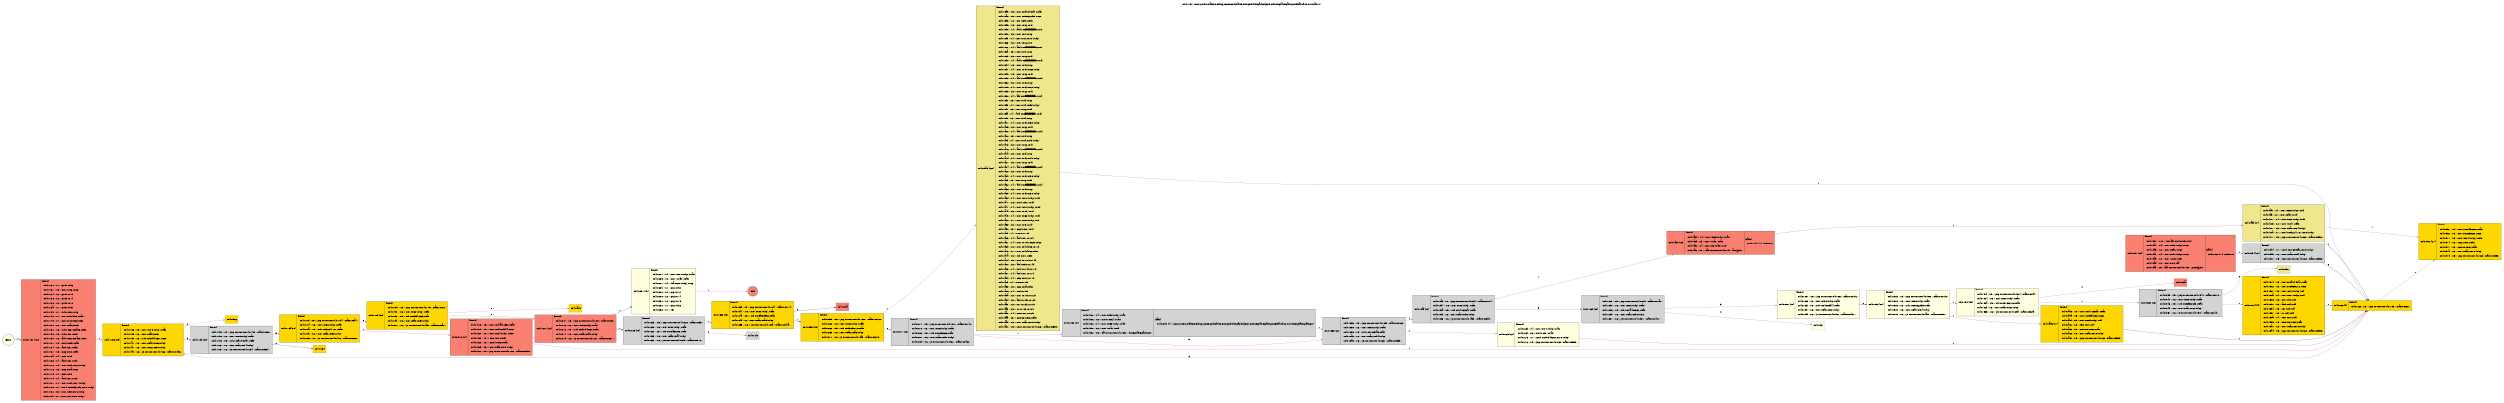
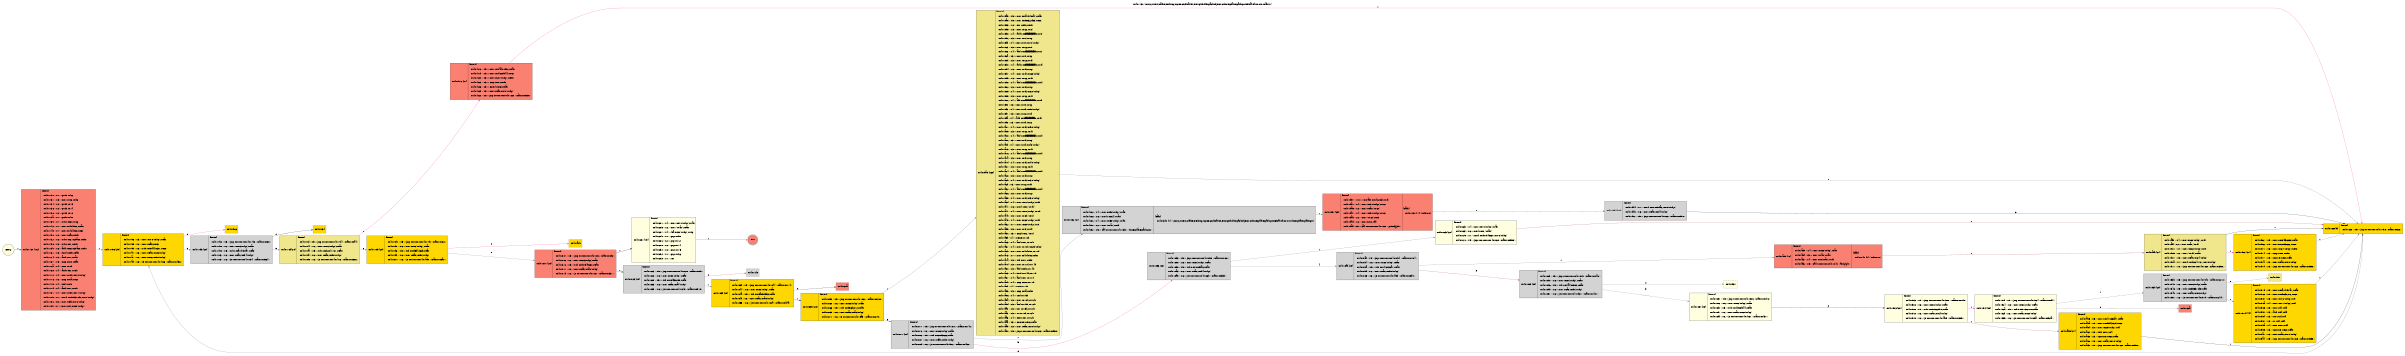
edge "0x401cce [5]" -> "0x401b67 [27]": reversed
node "0x4017cf [28]": fillcolor gold -> khaki
edge "0x401b82 [21]" -> "0x401893 [28]": now "0x401b82 [21]" -> "0x401b97 [29]"
